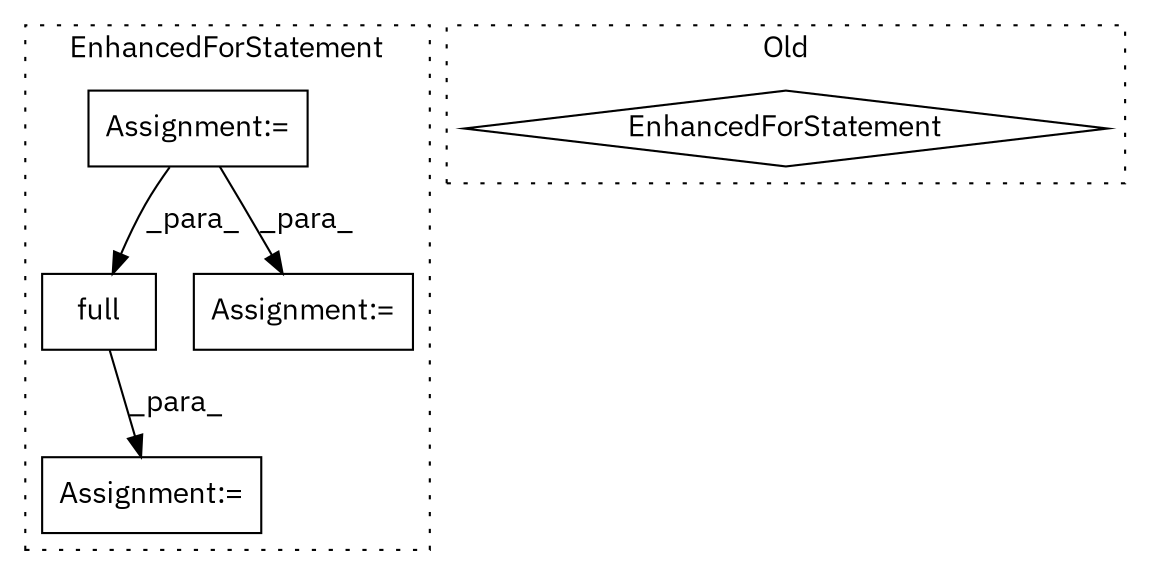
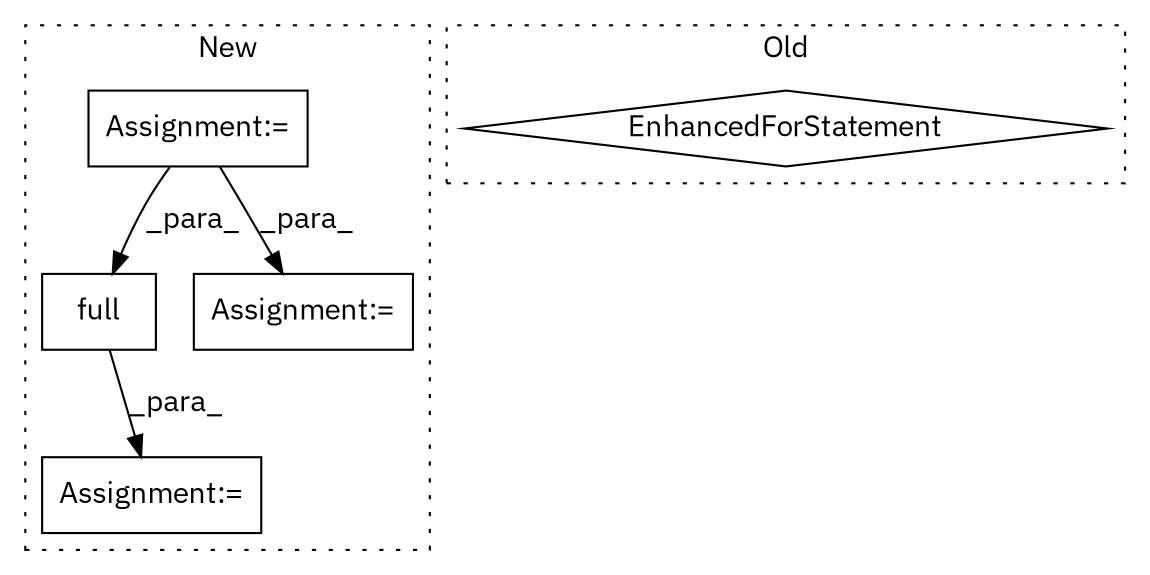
cluster "EnhancedForStatement": label "EnhancedForStatement" -> "New"
